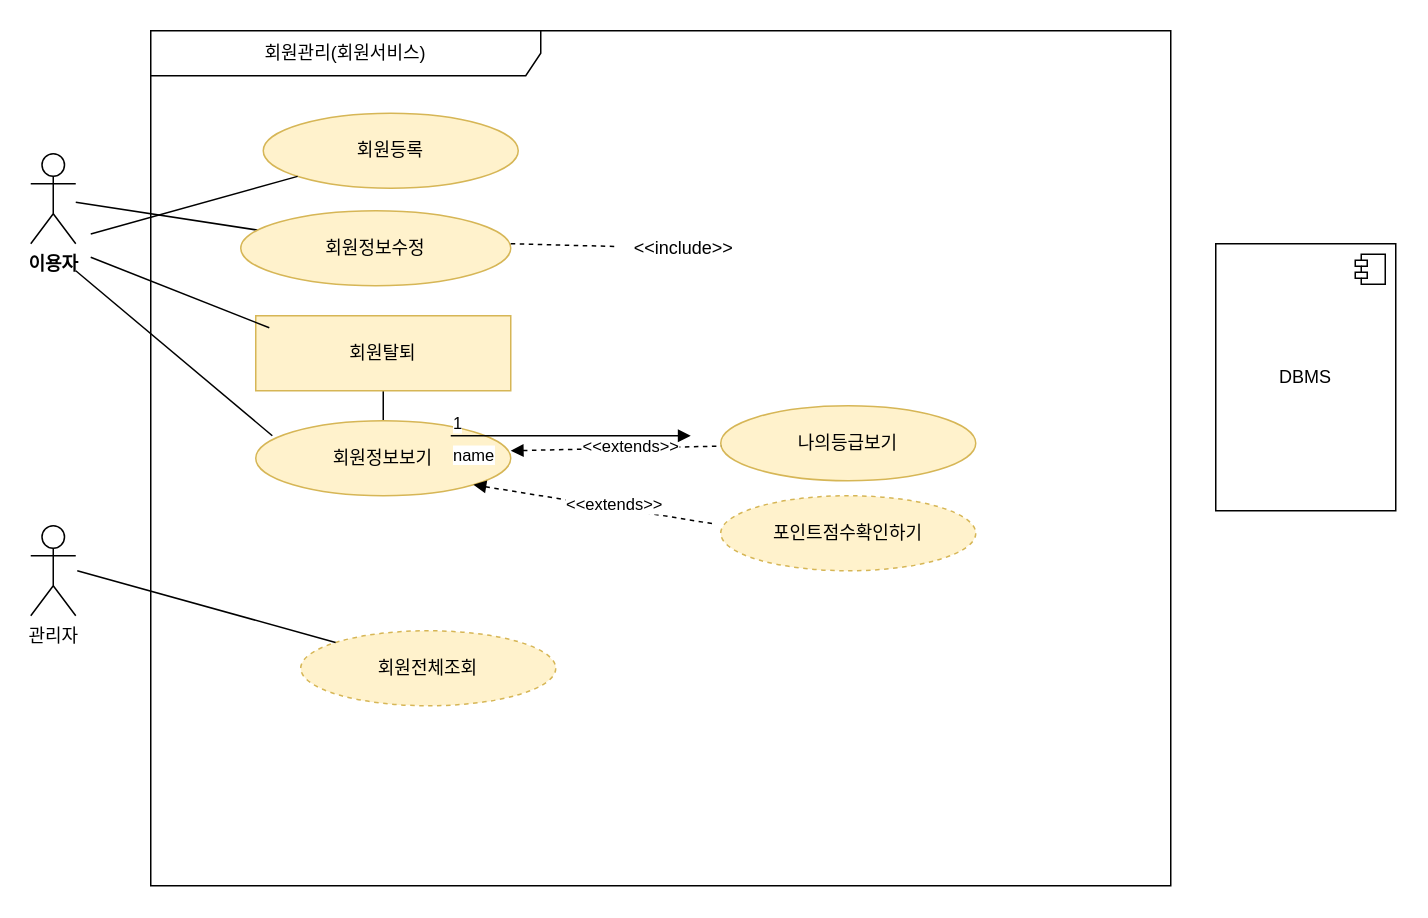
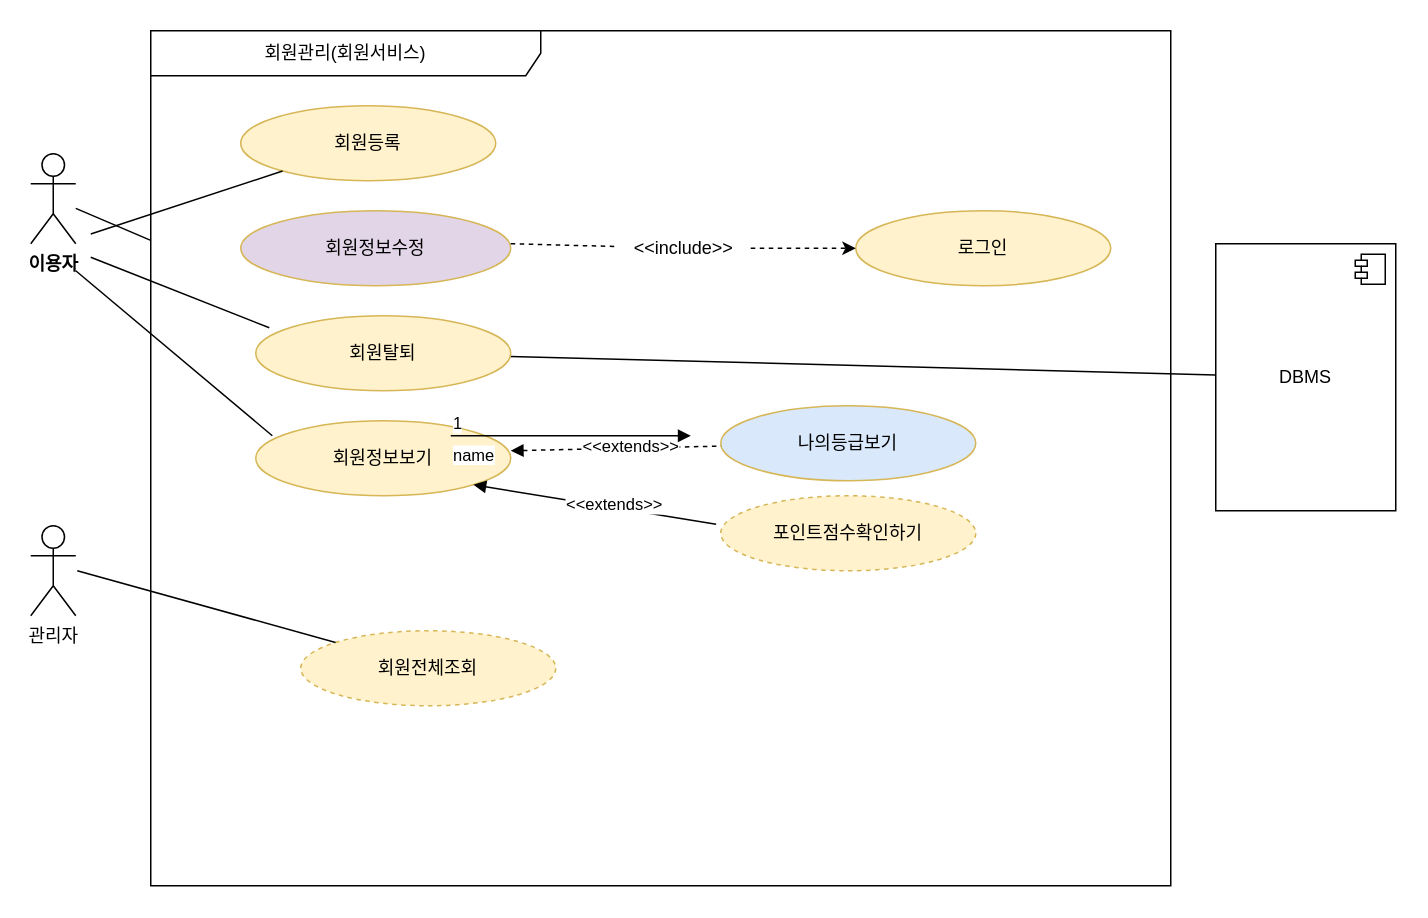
node "회원등록": moved (391, 151) -> (368, 143)
edge "이용자" -- "회원정보수정": now "이용자" -- "회원관리(회원서비스)"
node "회원정보수정": fillcolor #fff2cc -> #e1d5e7
edge "<<include>>" -> "로그인": added
node "로그인": added
node "회원탈퇴": shape rectangle -> ellipse
edge "회원탈퇴" -- "회원정보보기": now "회원탈퇴" -- "DBMS"
node "나의등급보기": fillcolor #fff2cc -> #dae8fc
edge "포인트점수확인하기" -> "회원정보보기": style dashed -> solid
